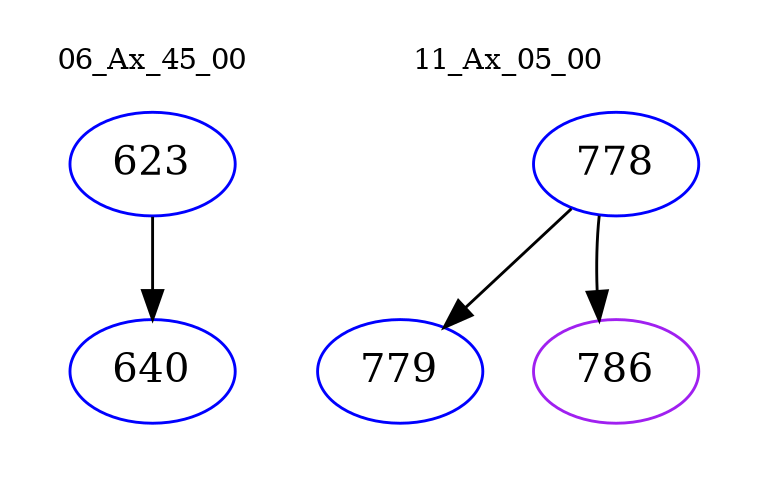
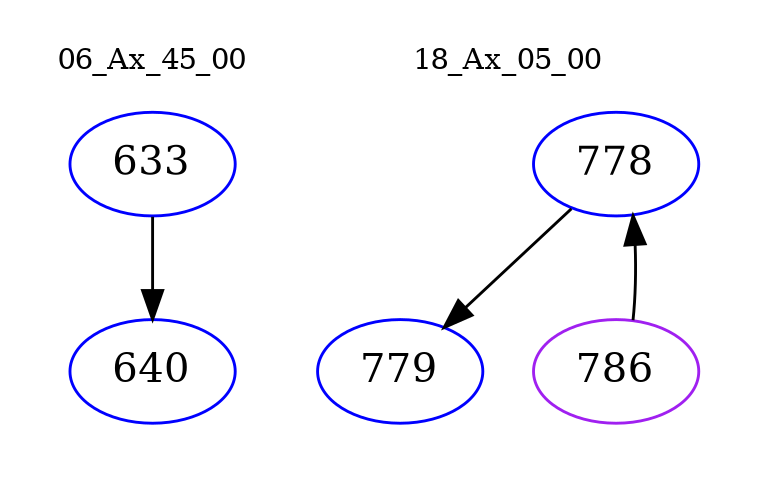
cluster "11_Ax_05_00": label "11_Ax_05_00" -> "18_Ax_05_00"
node "623": label "623" -> "633"
edge "778" -> "786": reversed
